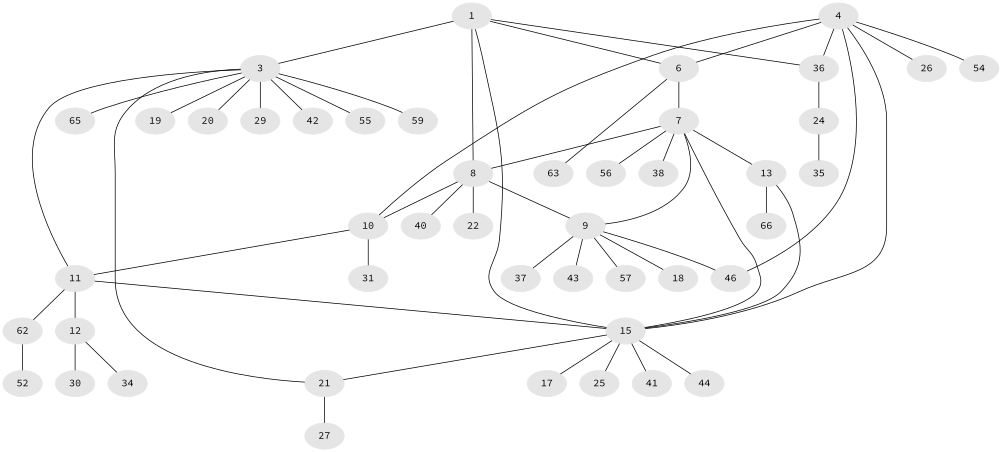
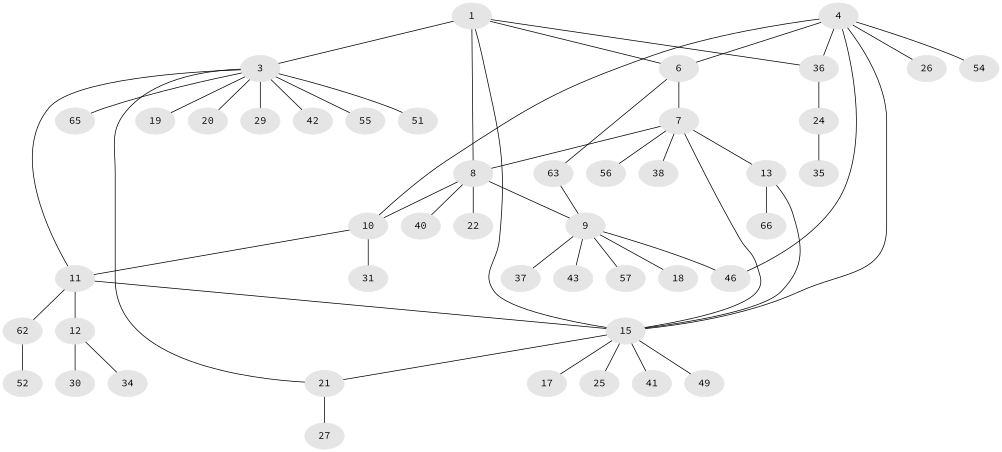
node "59": label "59" -> "51"
edge "7" -- "9": now "63" -- "9"
node "44": label "44" -> "49"
